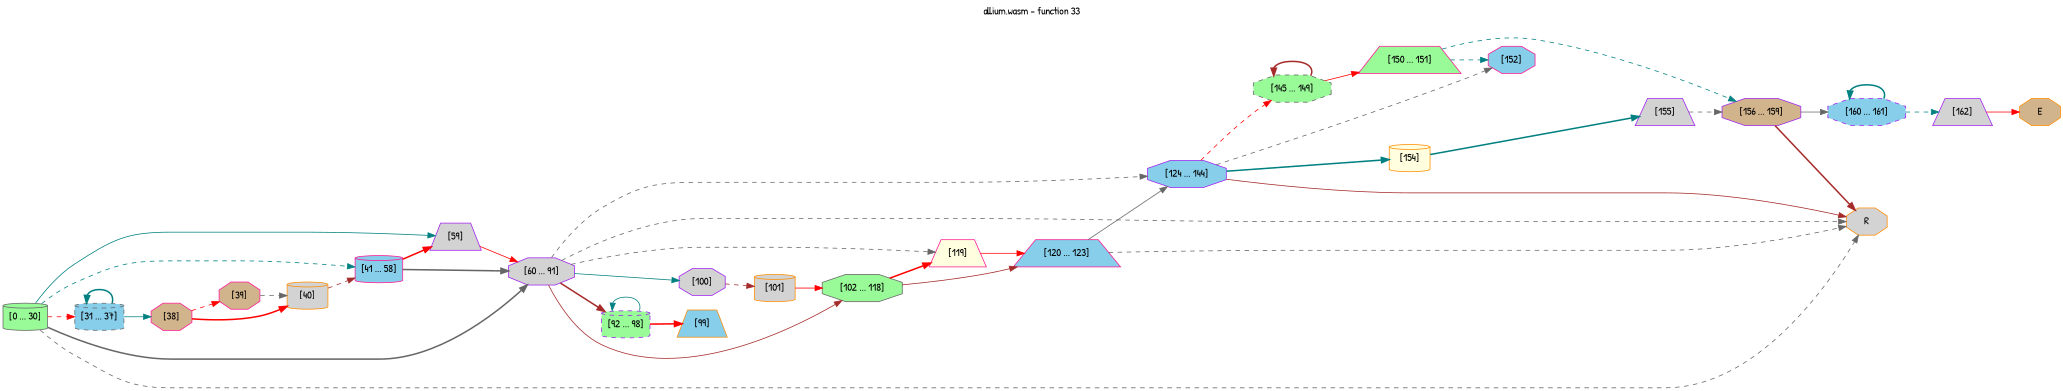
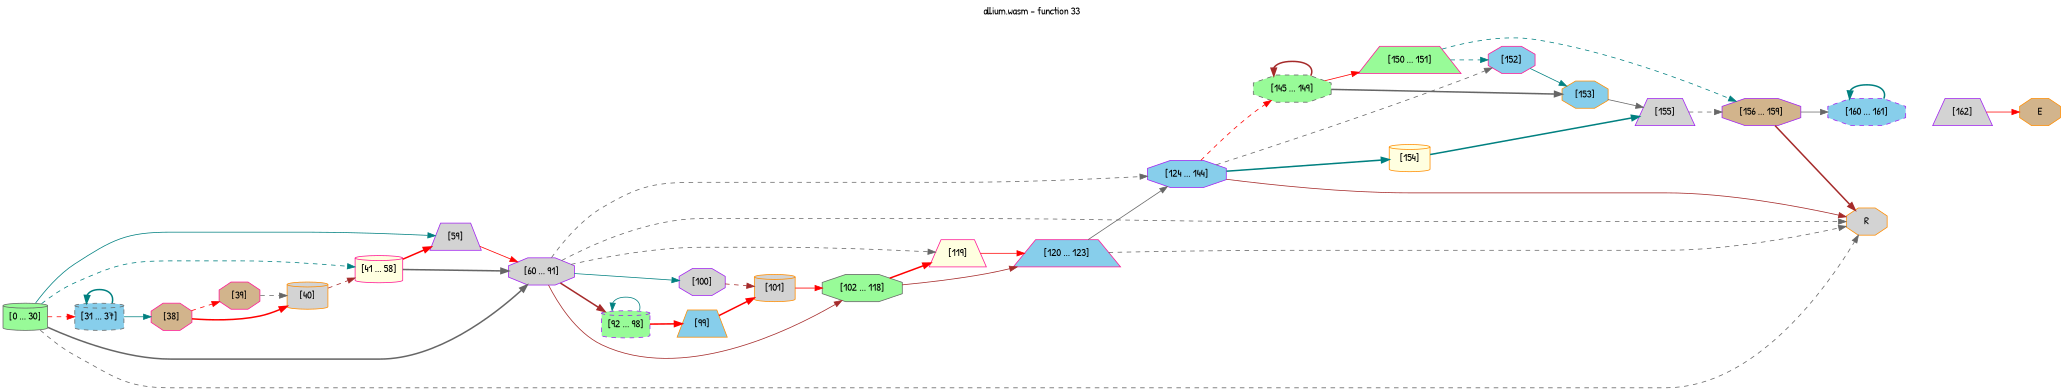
node "[153]": added
edge "[160 ... 161]" -> "[162]": removed
node "[41 ... 58]": fillcolor skyblue -> lightyellow
edge "[99]" -> "[101]": added
